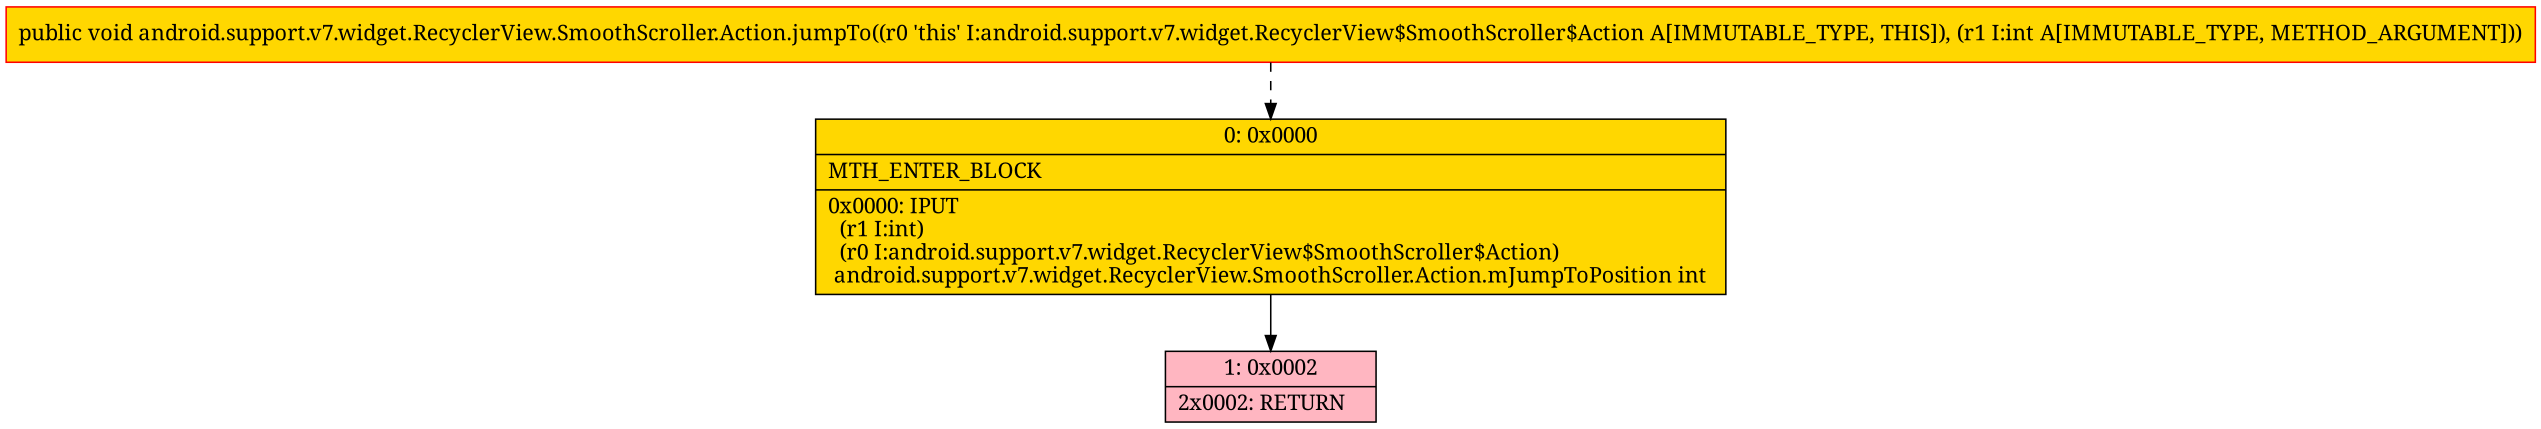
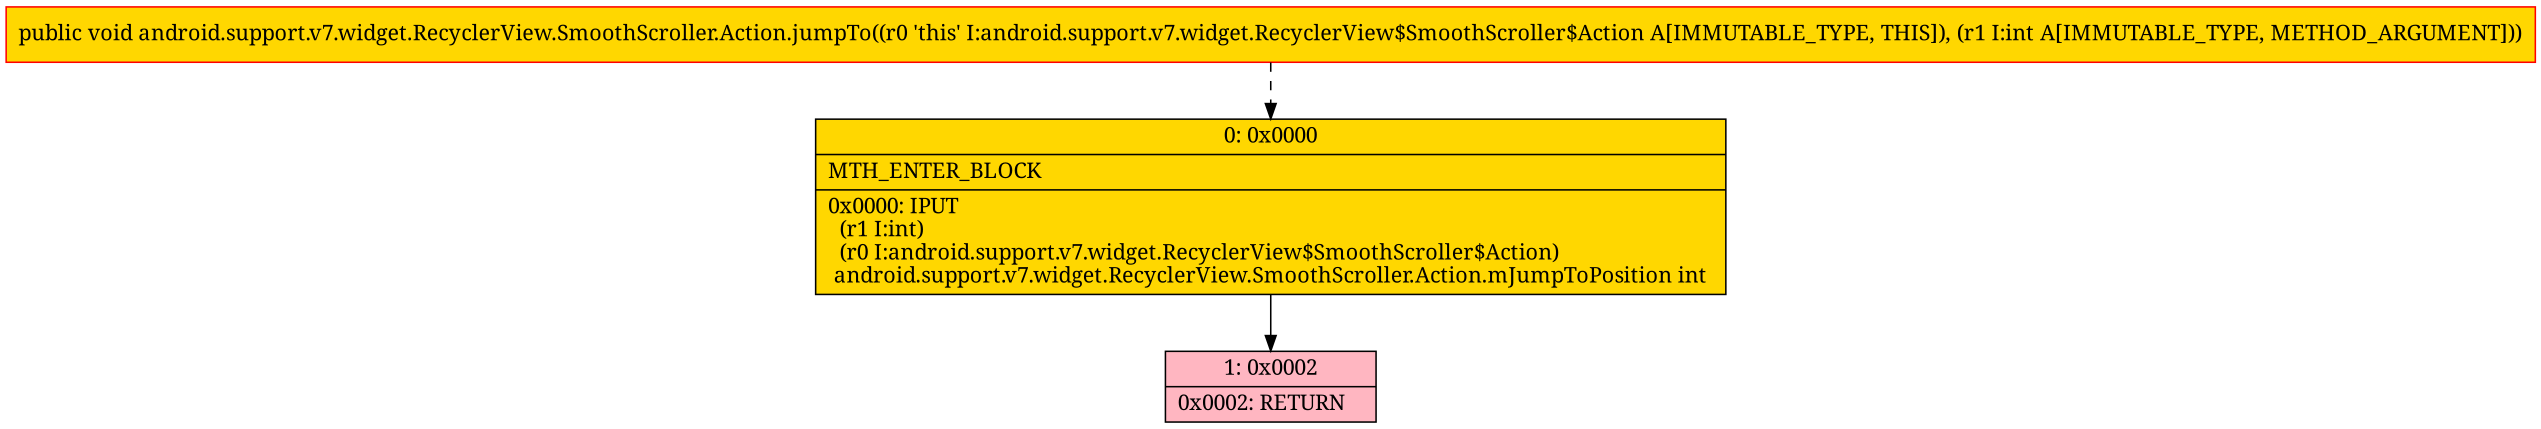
node "1: 0x0002": text "2x0002: RETURN" -> "0x0002: RETURN"
